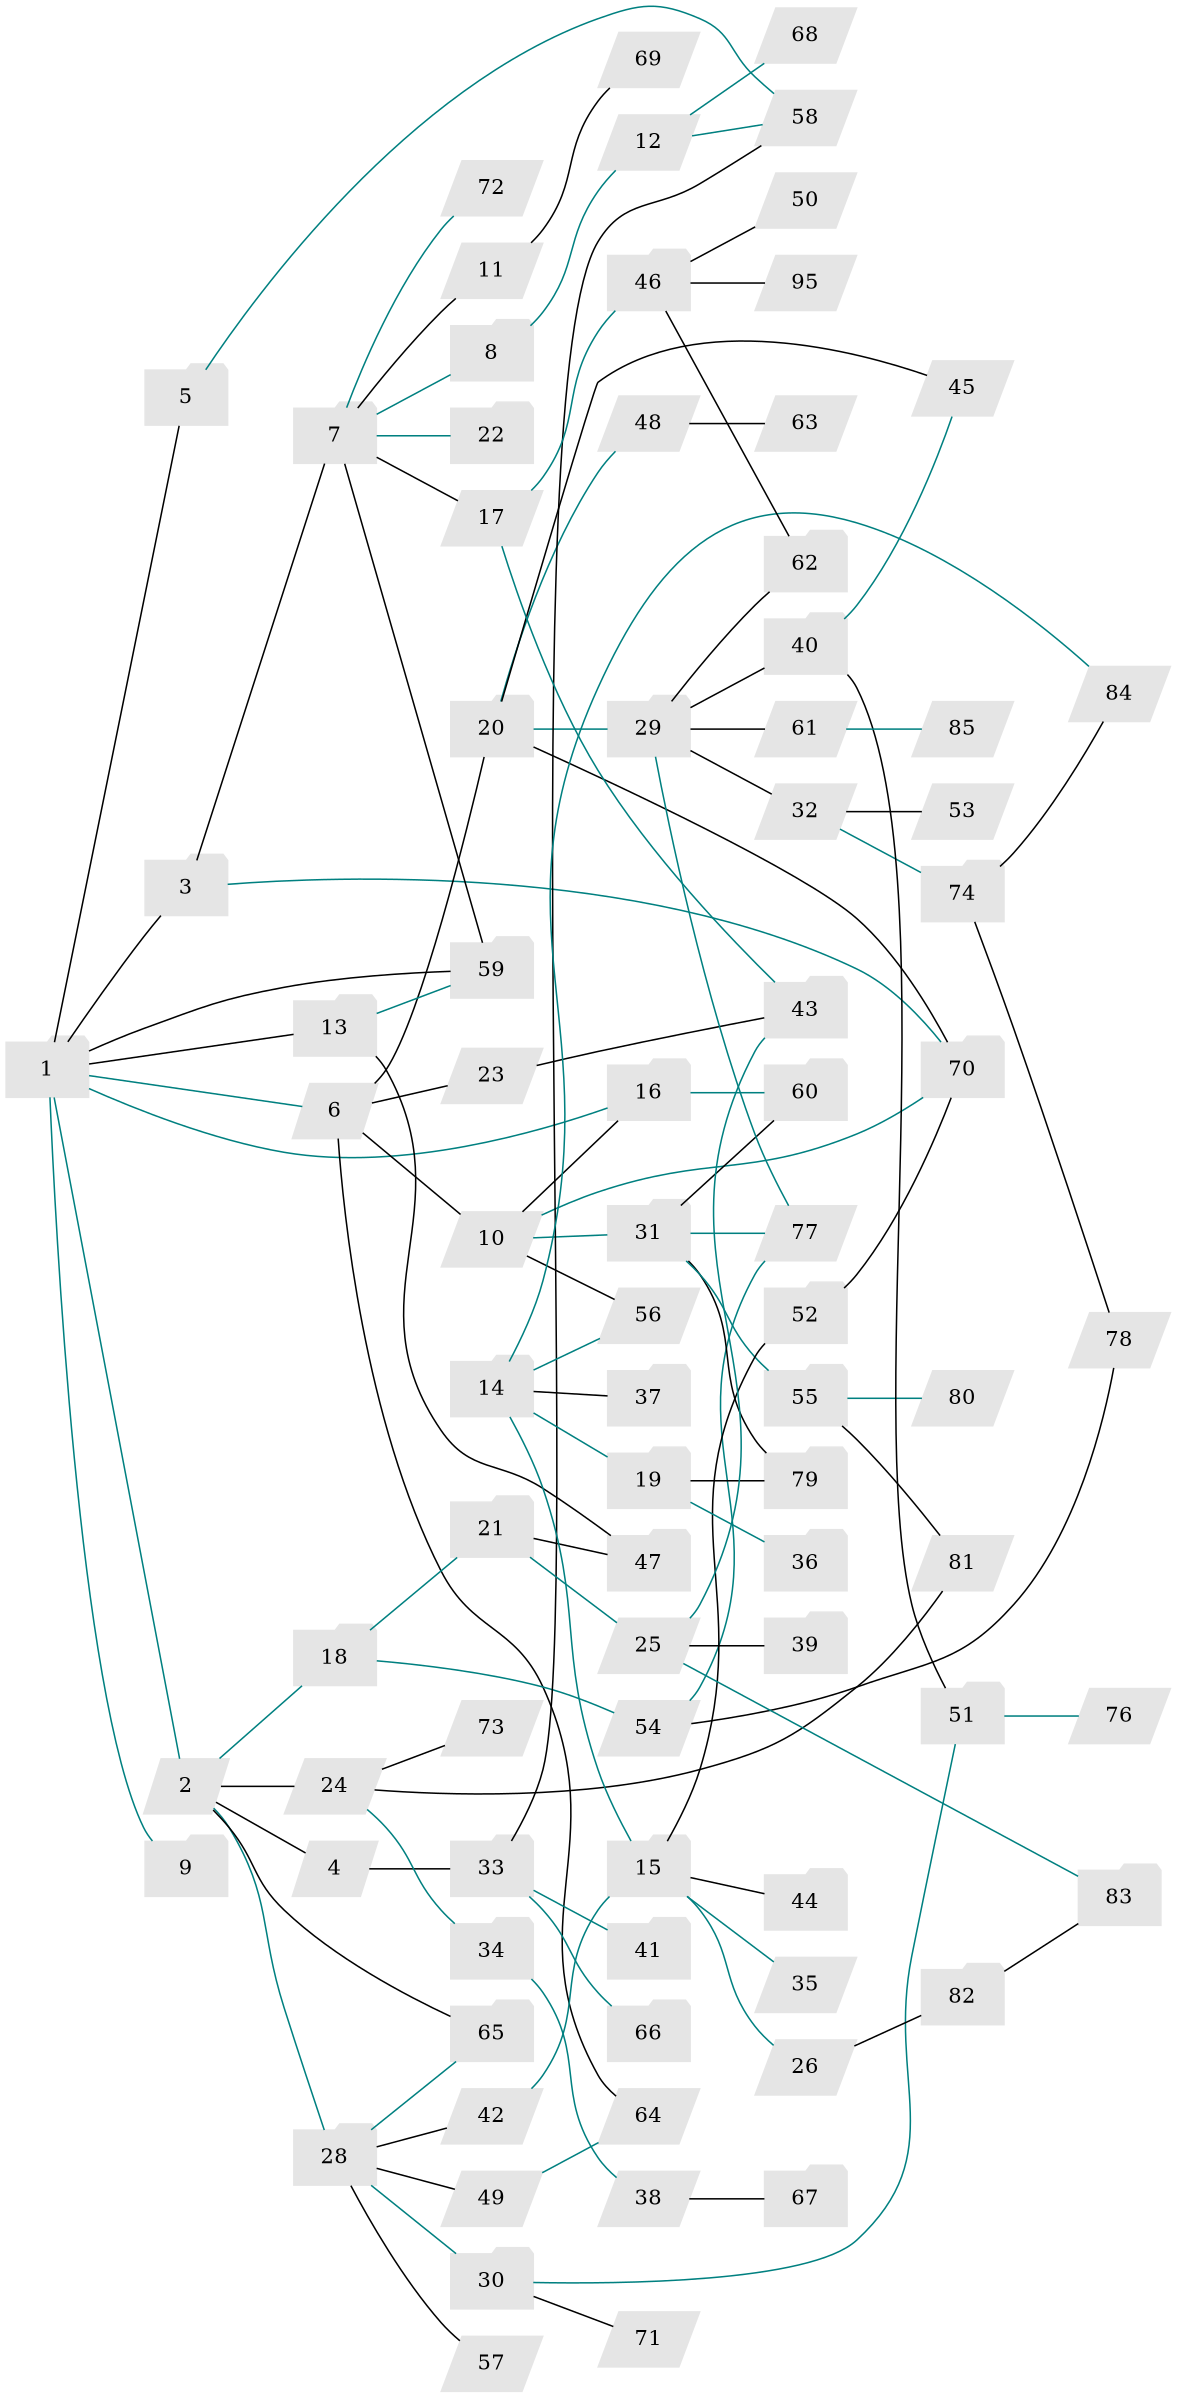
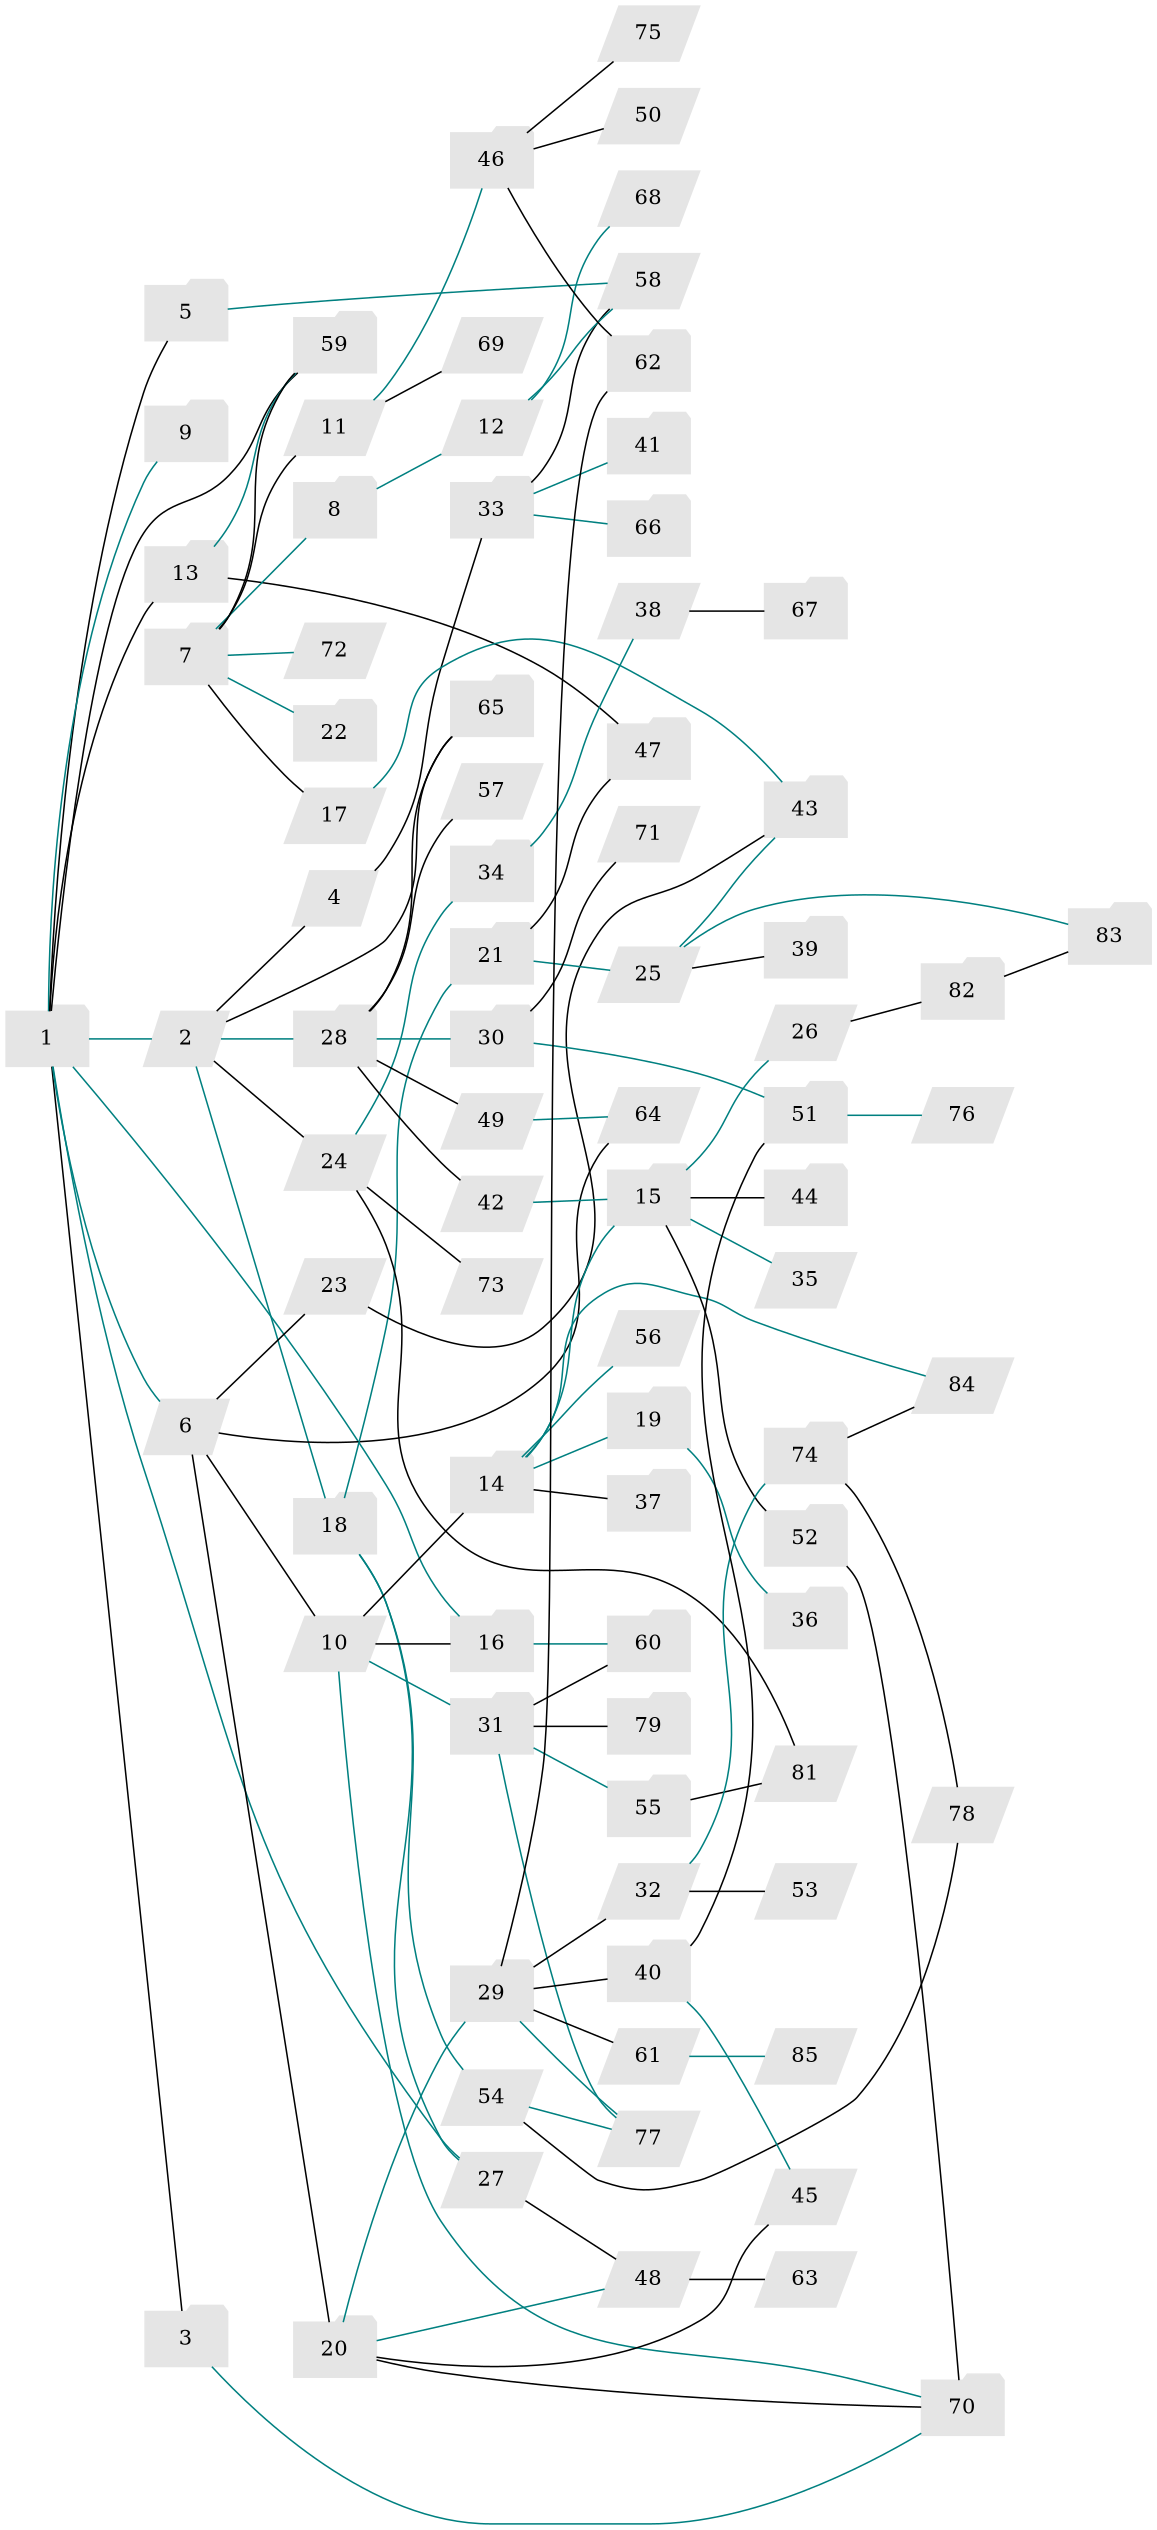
node "95": label "95" -> "75"
edge "46" -- "17": now "46" -- "11"
edge "7" -- "3": removed
edge "10" -- "56": now "10" -- "14"
node "80": removed
edge "19" -- "79": removed
edge "65" -- "28": color teal -> black
node "27": added
